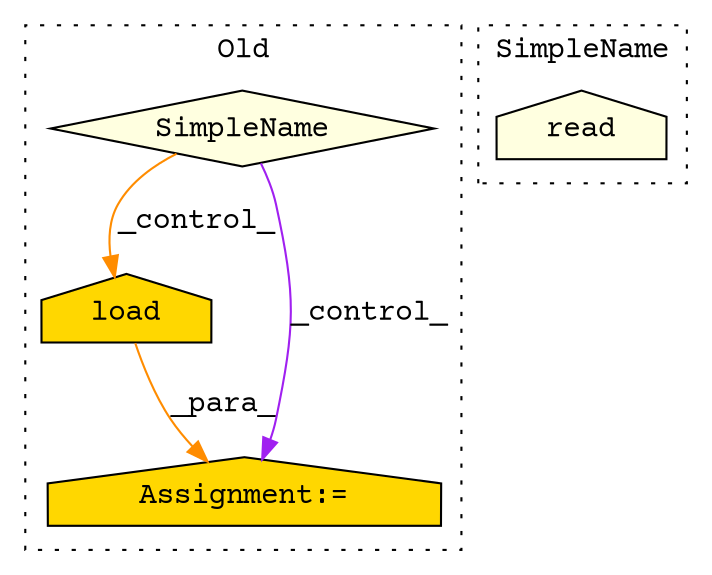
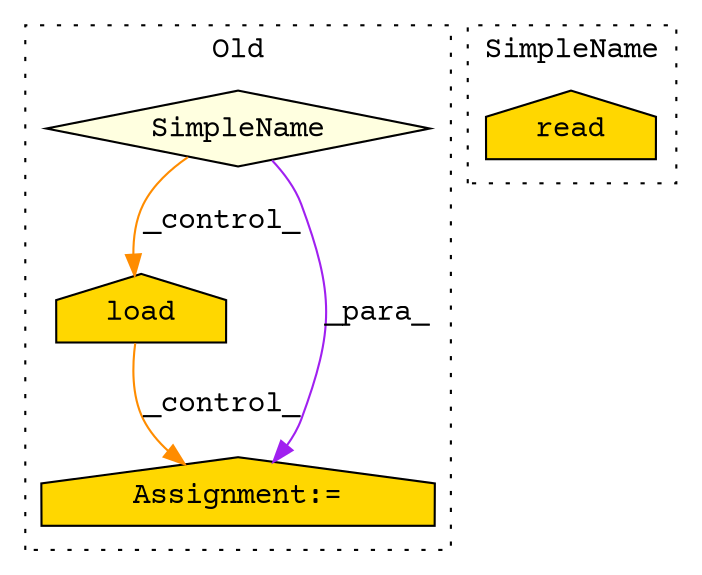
node "read": fillcolor lightyellow -> gold
edge "SimpleName" -> "Assignment:=": label "_control_" -> "_para_"
edge "load" -> "Assignment:=": label "_para_" -> "_control_"
